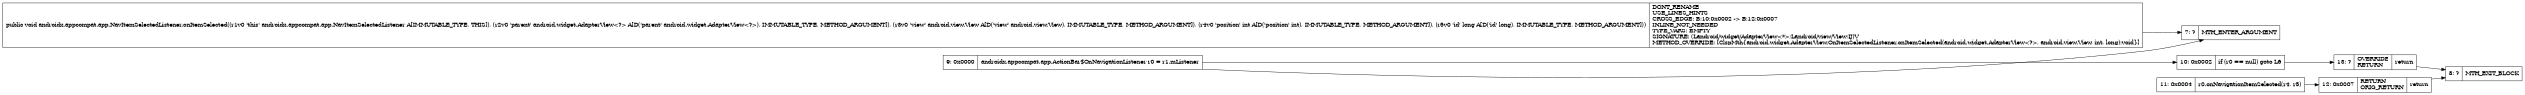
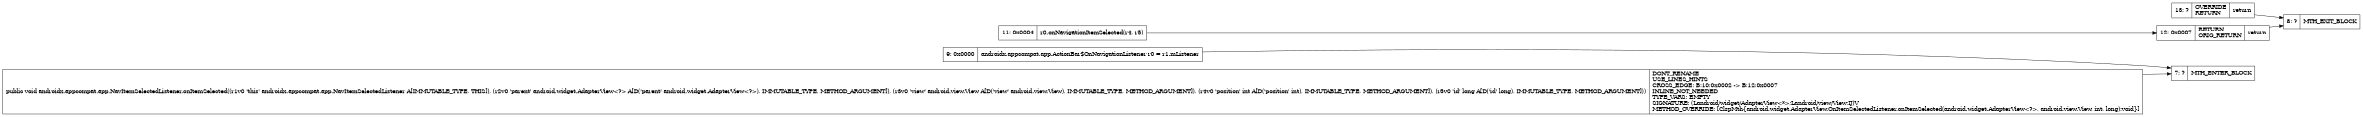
node "7: ?": text "MTH_ENTER_ARGUMENT" -> "MTH_ENTER_BLOCK"
node "10: 0x0002": removed
